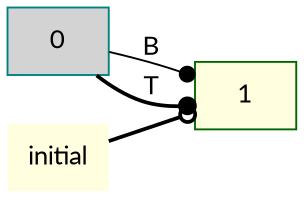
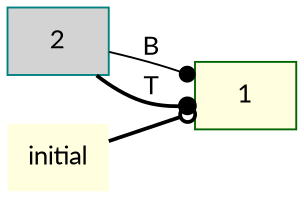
node "0": label "0" -> "2"
